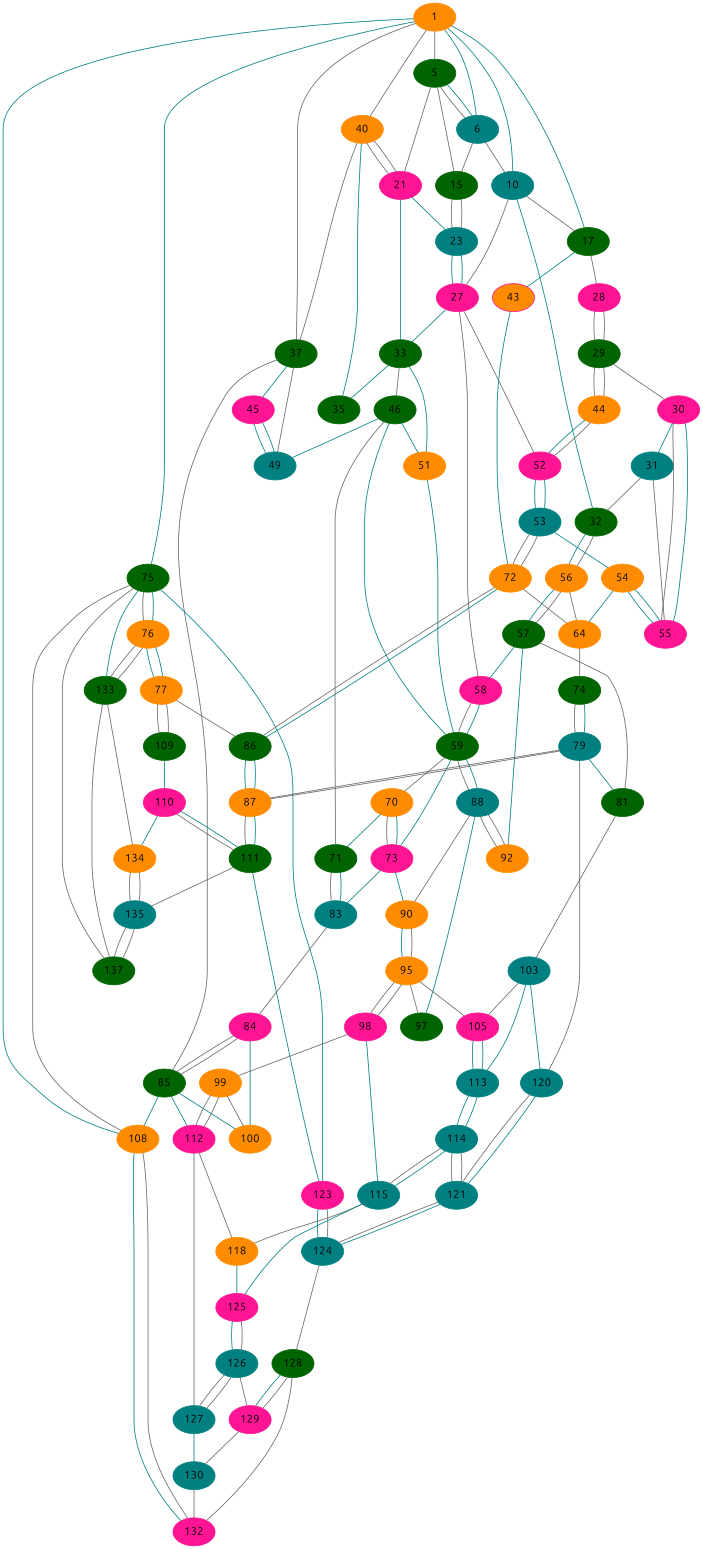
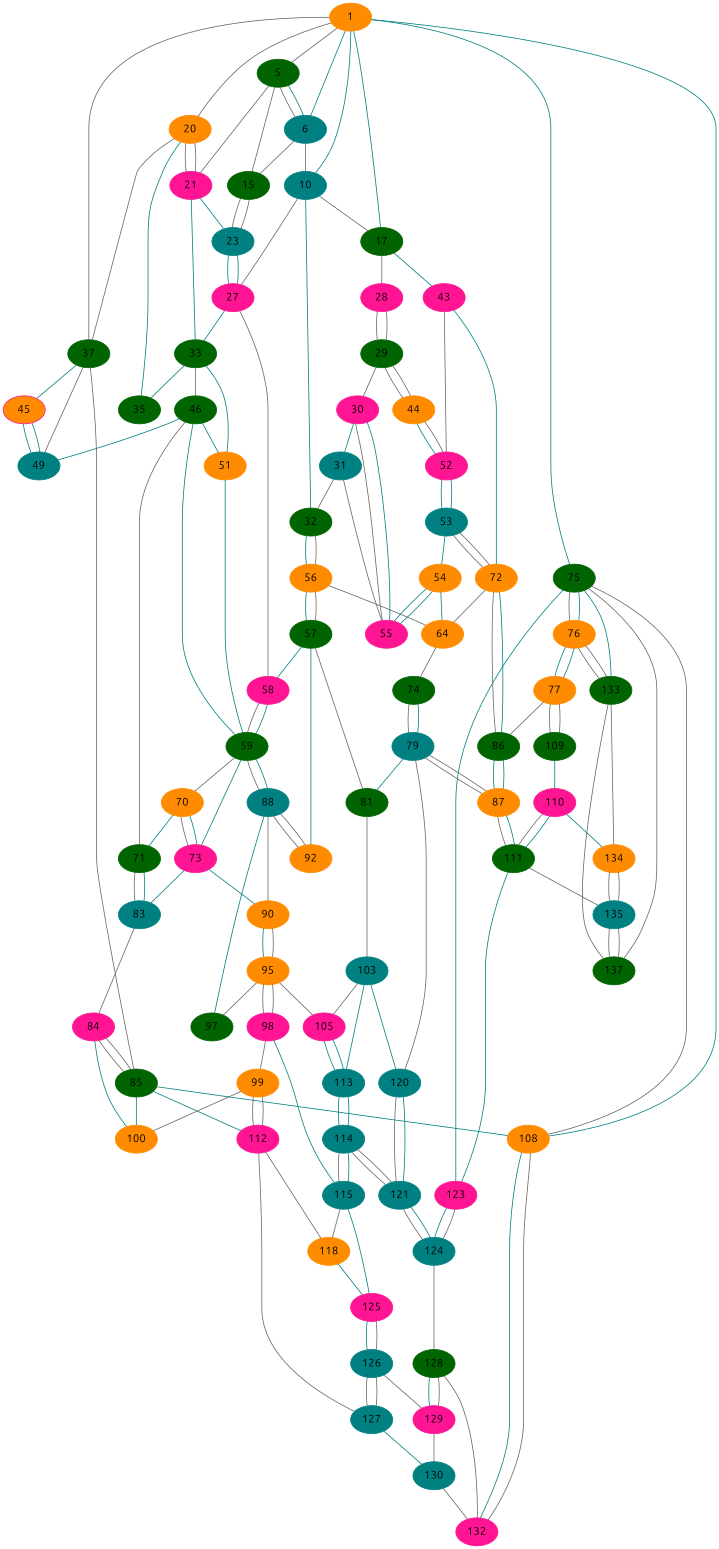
node "40": label "40" -> "20"
node "43": fillcolor darkorange -> deeppink
edge "27" -- "52": now "43" -- "52"
node "45": fillcolor deeppink -> darkorange
